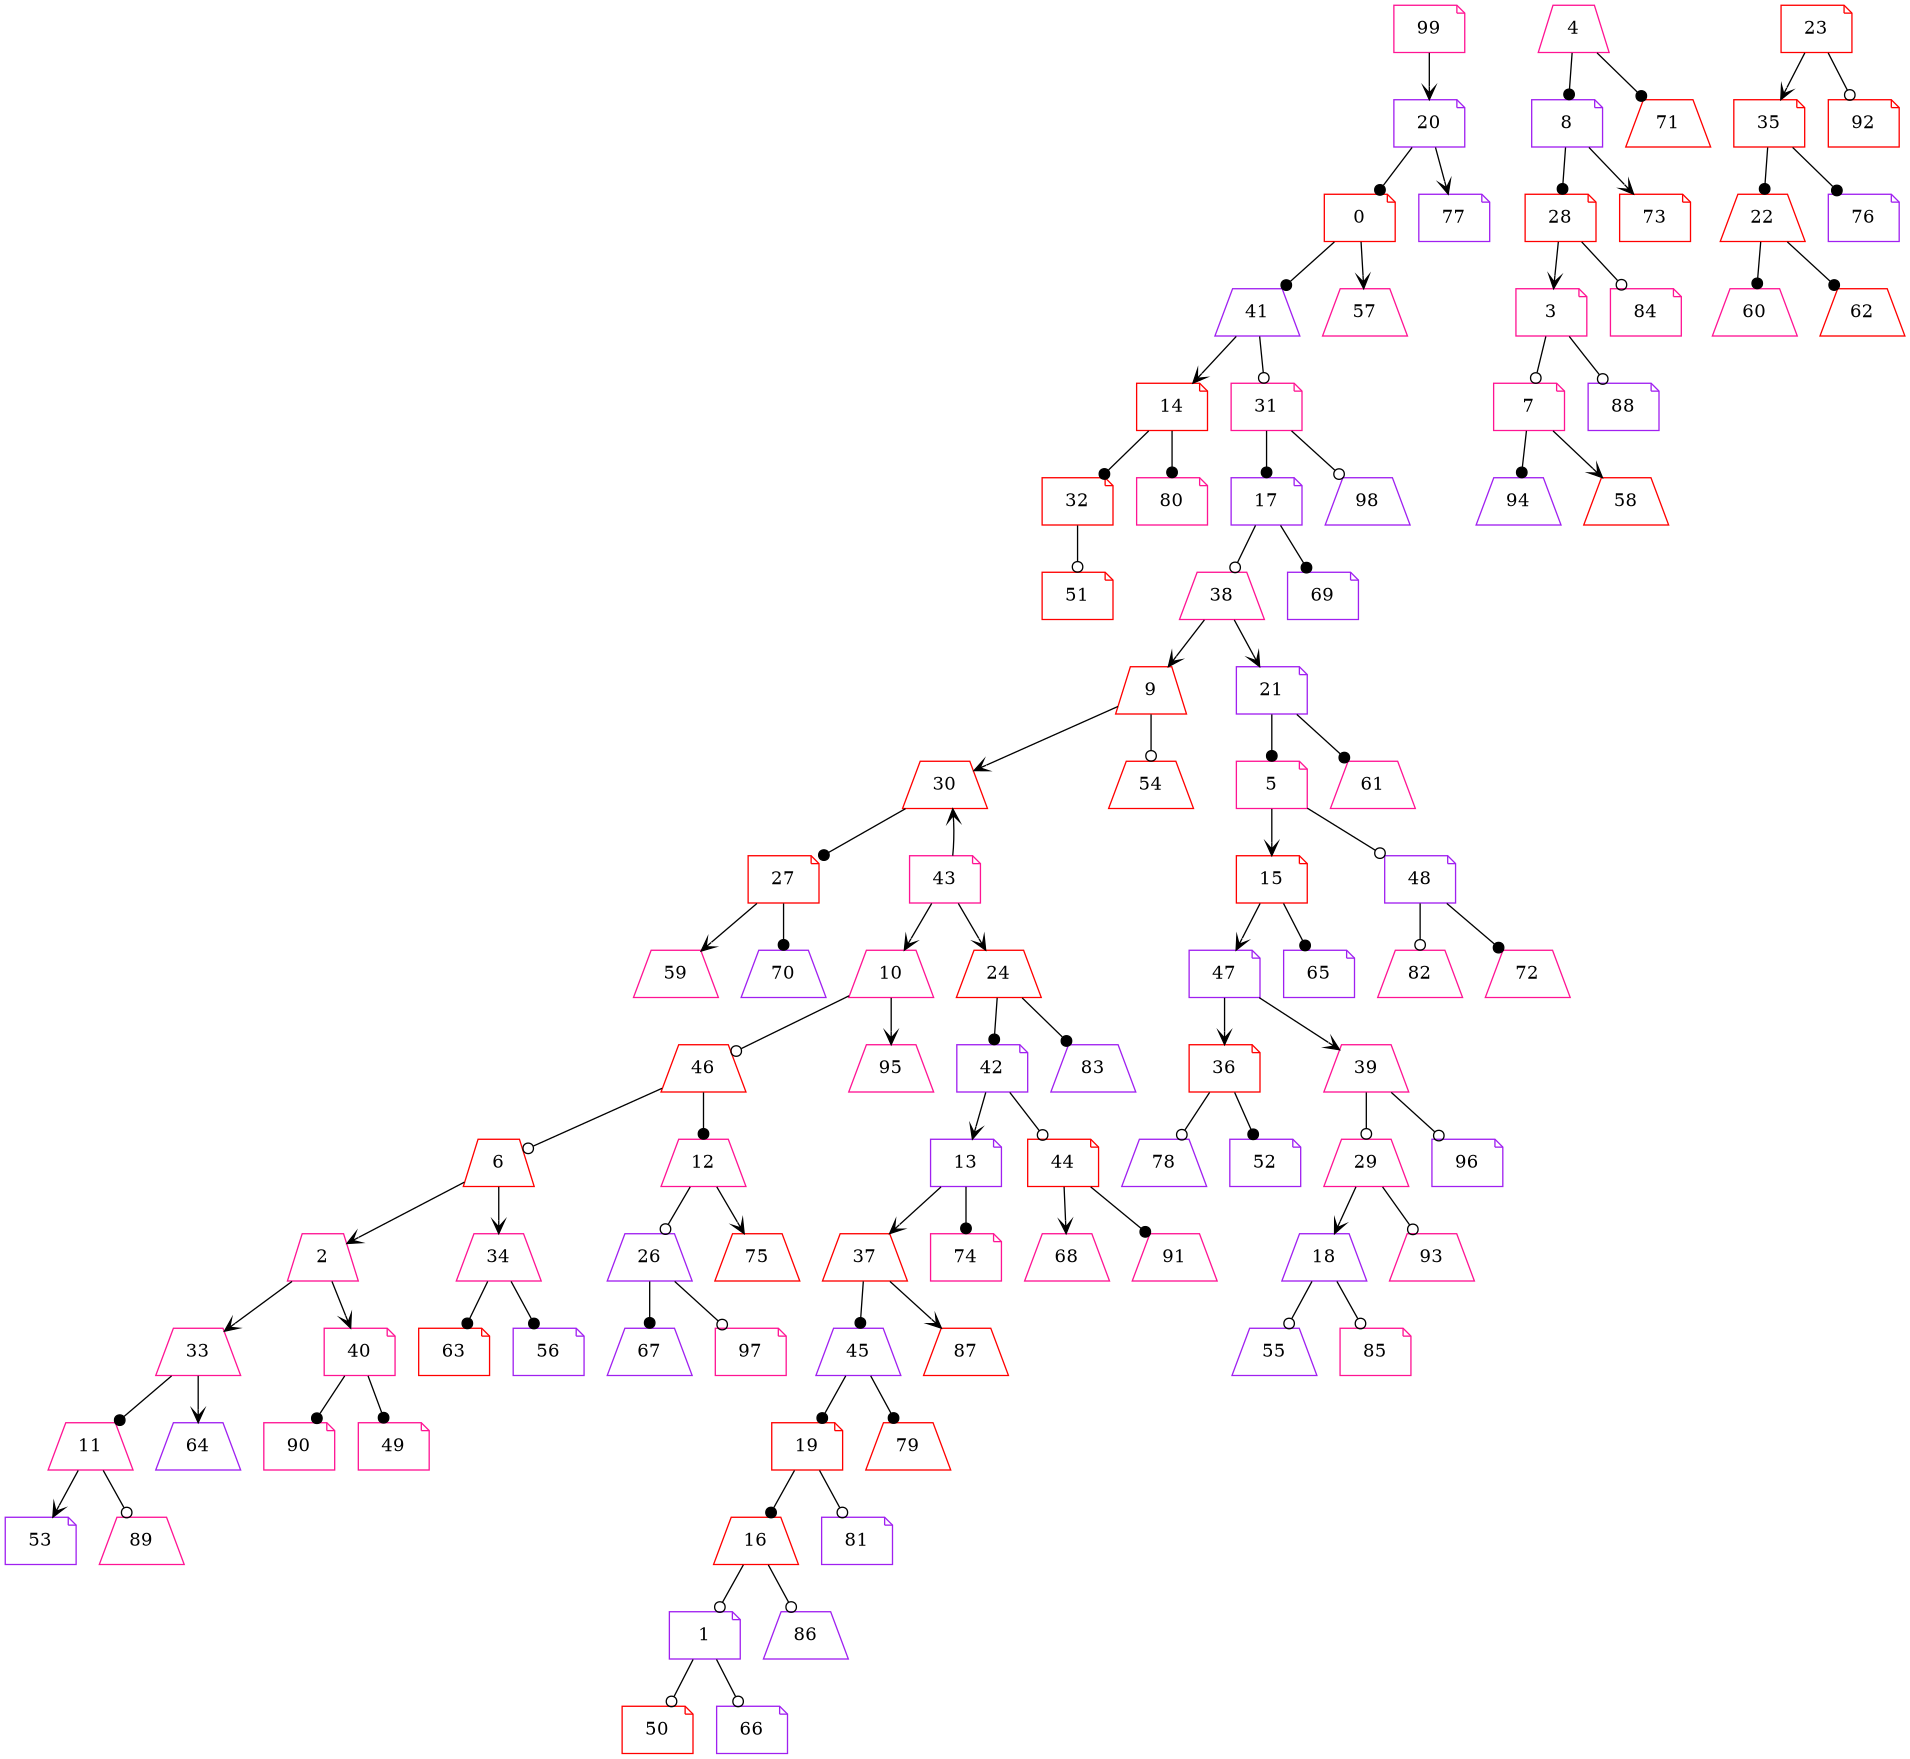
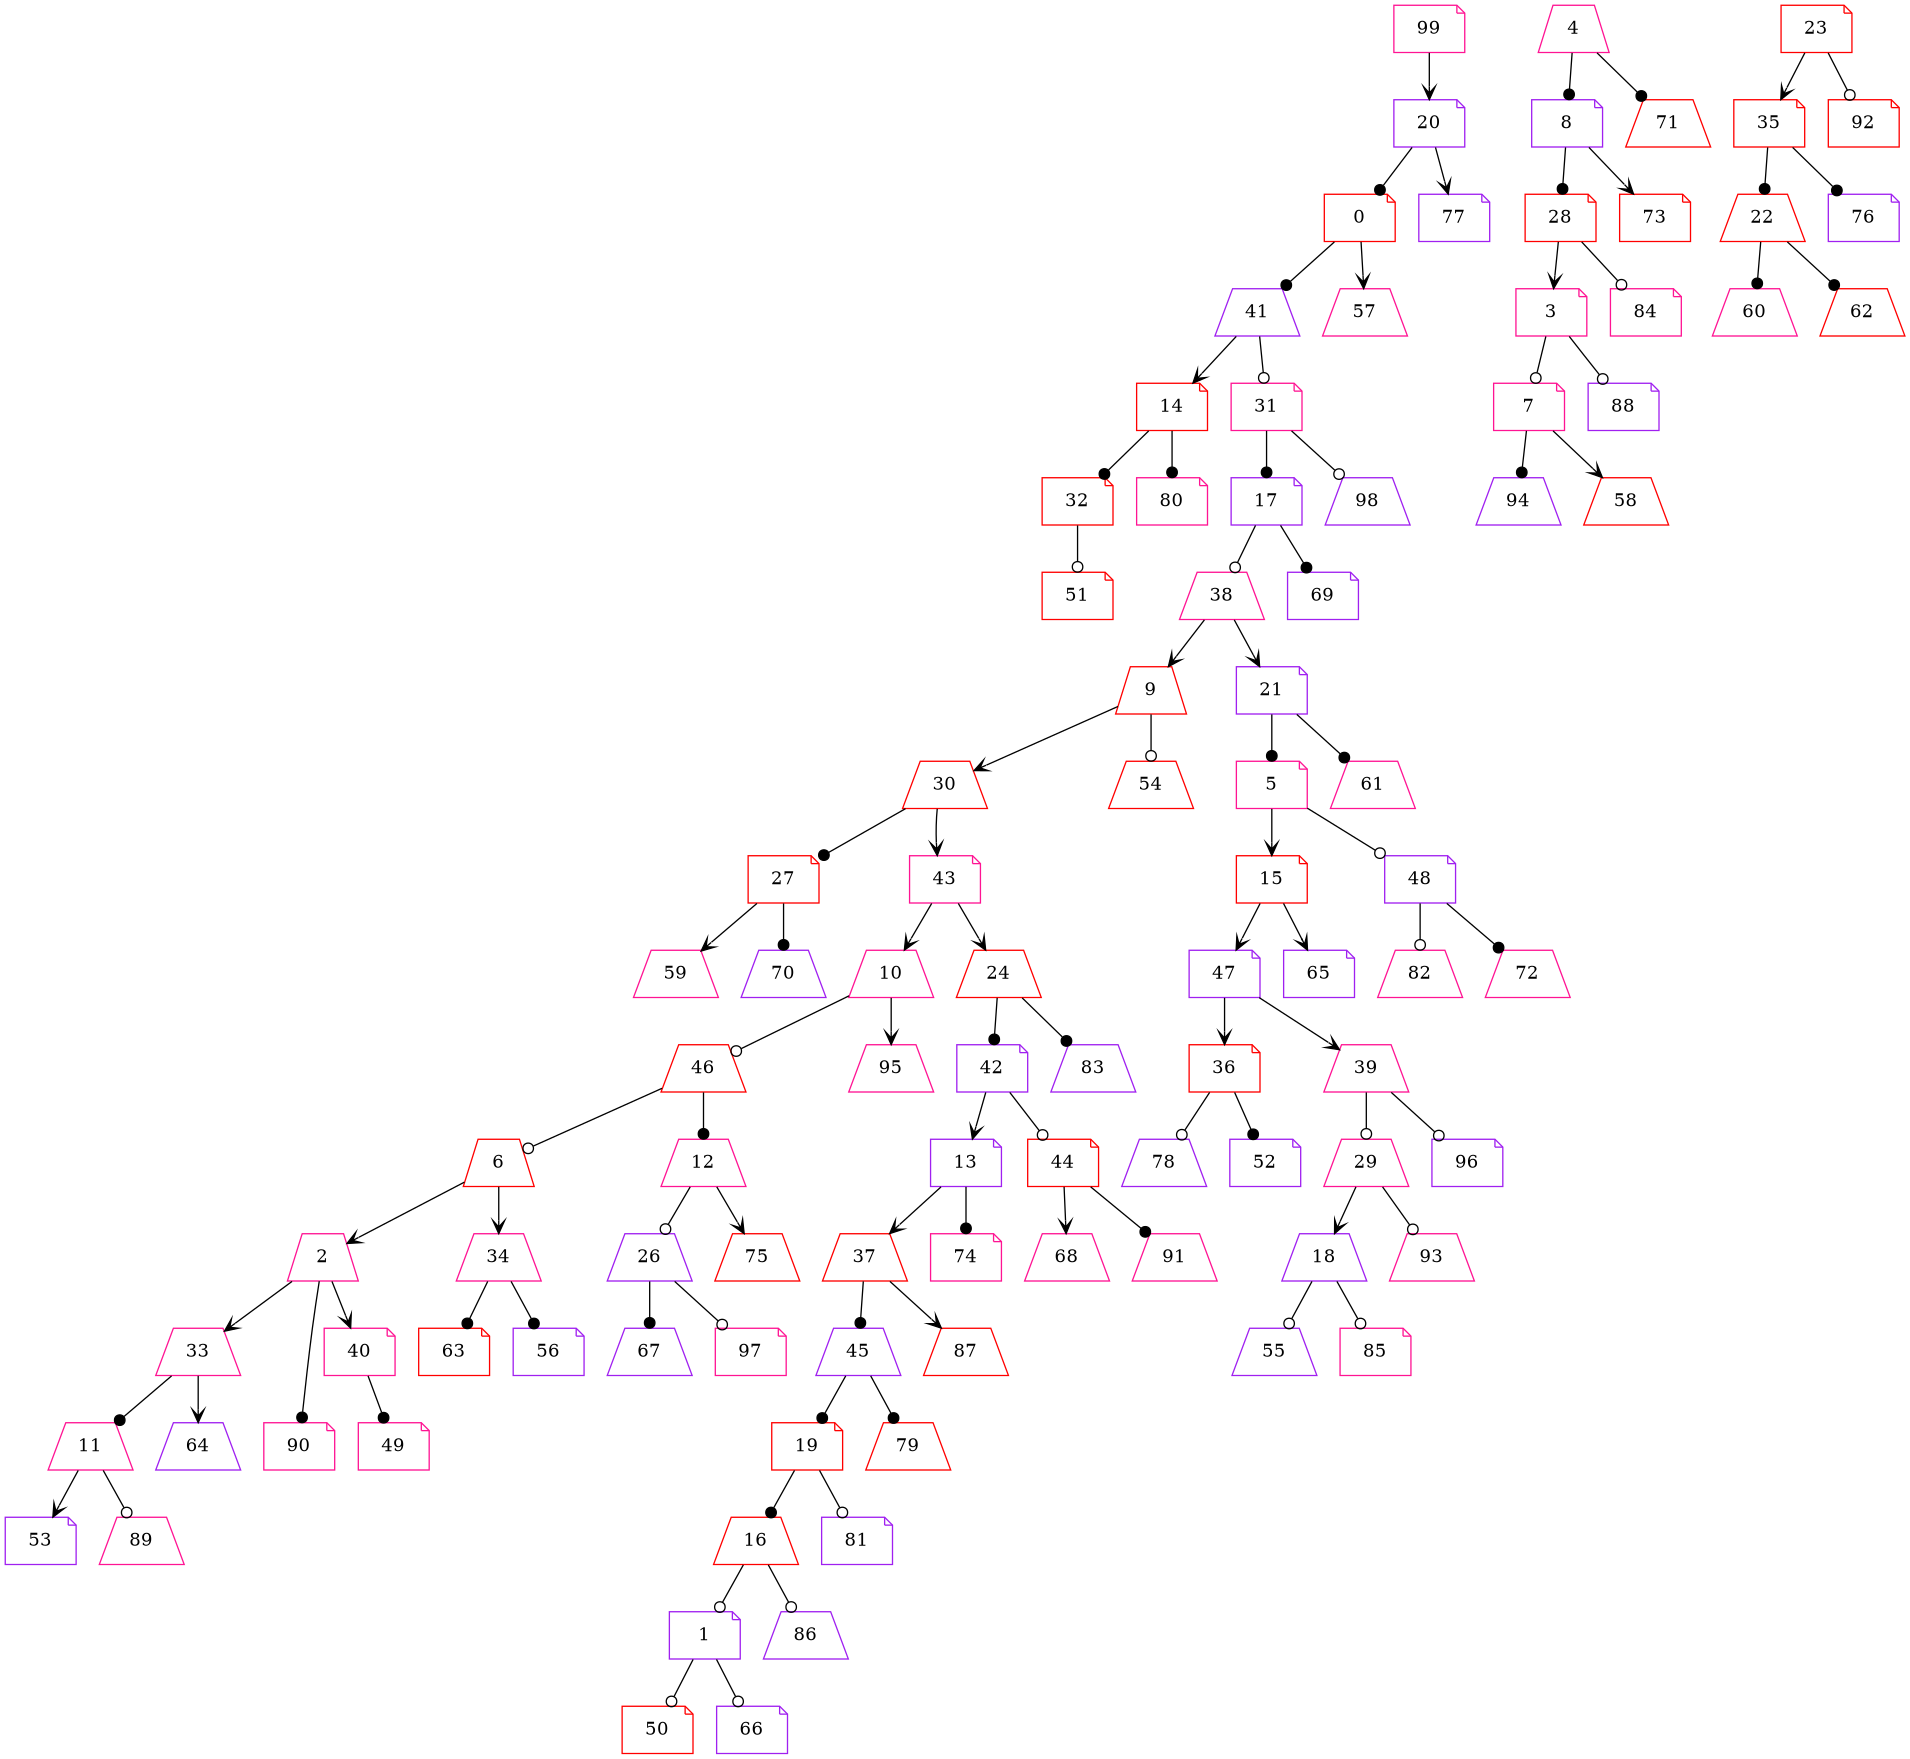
edge "43" -> "30": reversed
edge "15" -> "65": arrowhead dot -> vee
edge "40" -> "90": now "2" -> "90"
